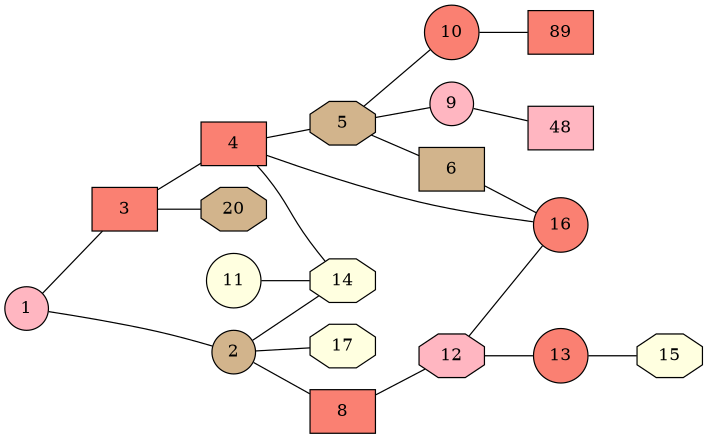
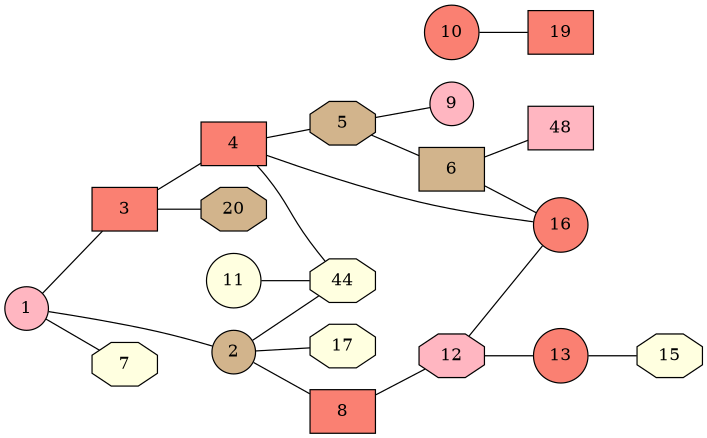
node "89": label "89" -> "19"
edge "10" -- "5": removed
edge "9" -- "48": now "6" -- "48"
node "14": label "14" -> "44"
node "7": added
